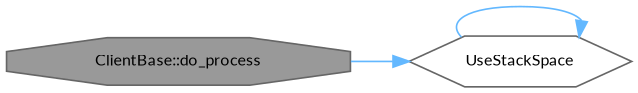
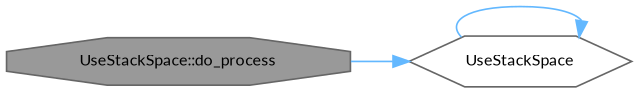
node "ClientBase::do_process": label "ClientBase::do_process" -> "UseStackSpace::do_process"
